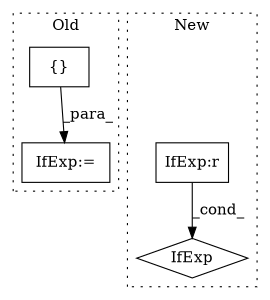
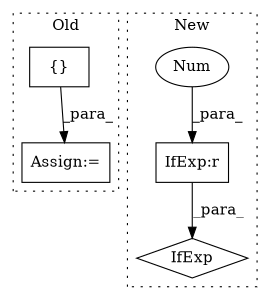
node "Num": added
node "IfExp:=": label "IfExp:=" -> "Assign:="
edge "IfExp:r" -> "IfExp": label "_cond_" -> "_para_"
